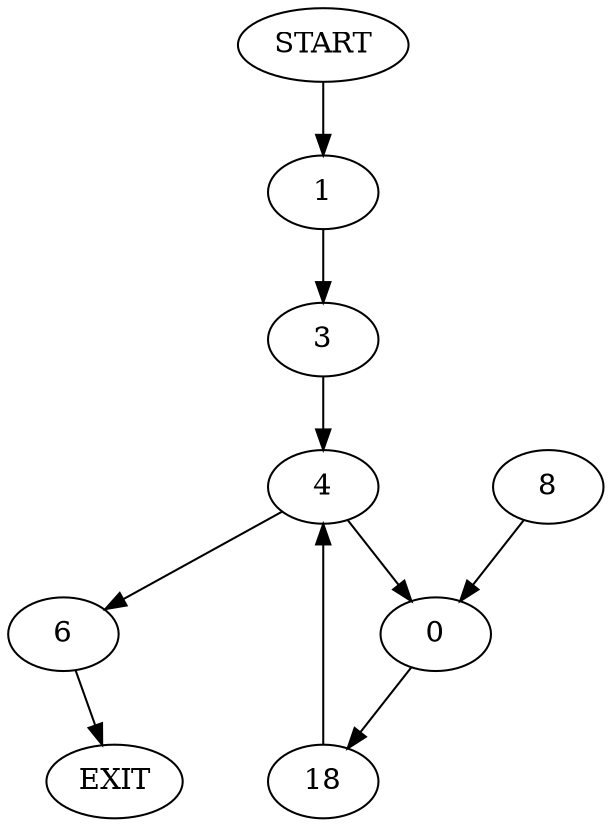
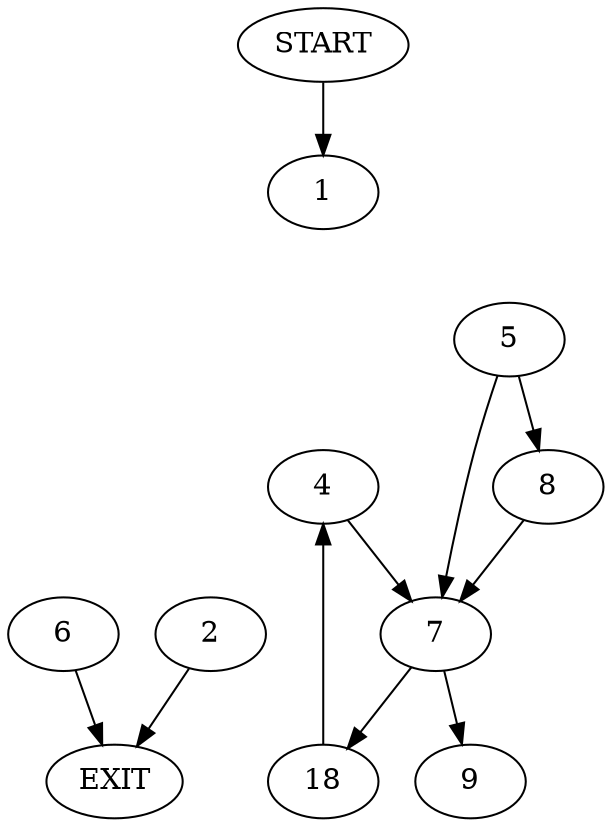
node "3": removed
node "5": added
edge "4" -> "6": removed
node "2": added
node "0": label "0" -> "7"
node "9": added
